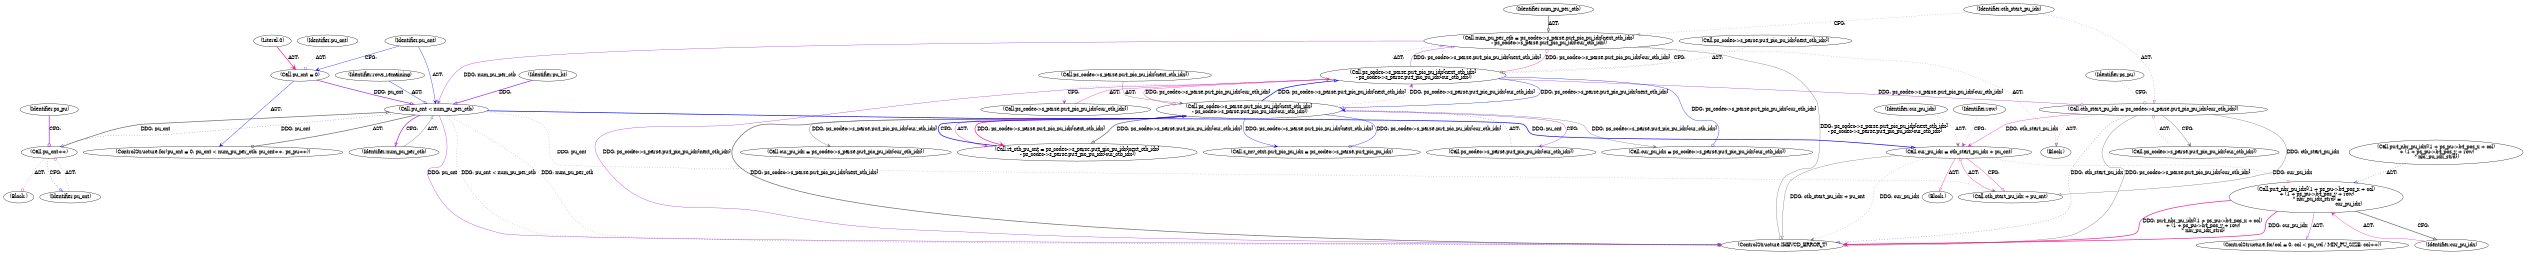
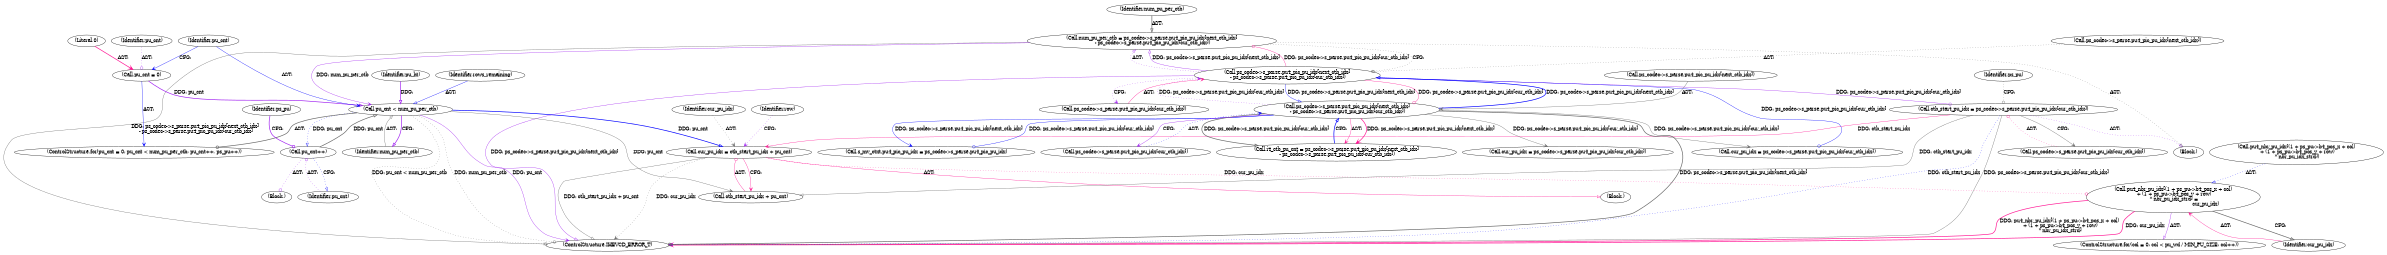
node "(Identifier,ctb_start_pu_idx)": removed
edge "(Call,cur_pu_idx = ctb_start_pu_idx + pu_cnt)" -> "(Call,ctb_start_pu_idx + pu_cnt)": arrowhead onormal -> vee
edge "(Call,pu_cnt < num_pu_per_ctb)" -> "(Call,ctb_start_pu_idx + pu_cnt)": style dotted -> solid
